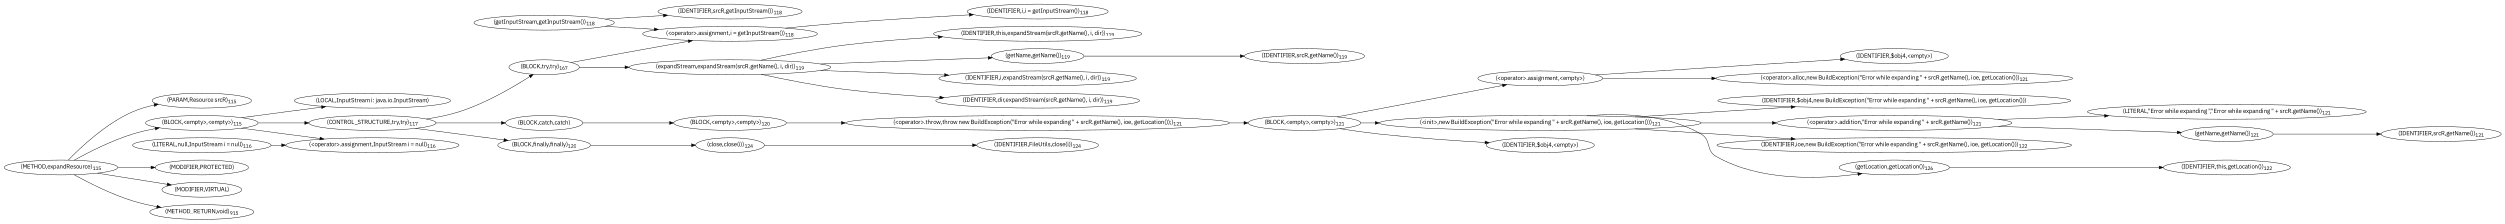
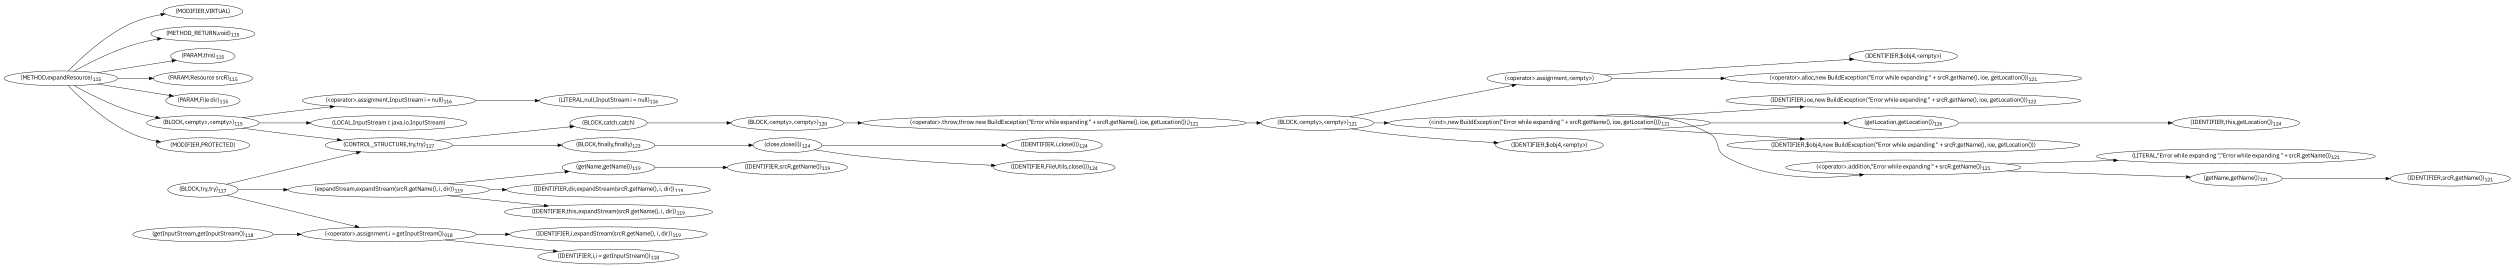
node "(IDENTIFIER,srcR,getInputStream())": removed
node "(<operator>.assignment,i = getInputStream())": text "118" -> "918"
node "(PARAM,this)": added
node "(BLOCK,try,try)": text "167" -> "117"
edge "(expandStream,expandStream(srcR.getName(), i, dir))" -> "(IDENTIFIER,i,expandStream(srcR.getName(), i, dir))": now "(<operator>.assignment,i = getInputStream())" -> "(IDENTIFIER,i,expandStream(srcR.getName(), i, dir))"
node "(PARAM,File dir)": added
edge "(CONTROL_STRUCTURE,try,try)" -> "(BLOCK,try,try)": reversed
edge "(LITERAL,null,InputStream i = null)" -> "(<operator>.assignment,InputStream i = null)": reversed
node "(BLOCK,finally,finally)": text "120" -> "123"
node "(IDENTIFIER,i,close(i))": added
node "(IDENTIFIER,this,getLocation())": text "122" -> "124"
node "(METHOD_RETURN,void)": text "915" -> "115"
